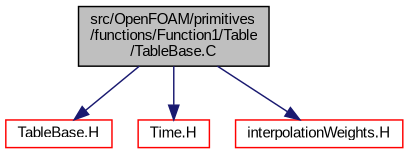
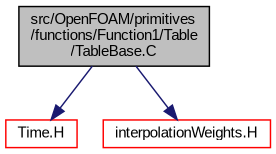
node "TableBase.H": removed
